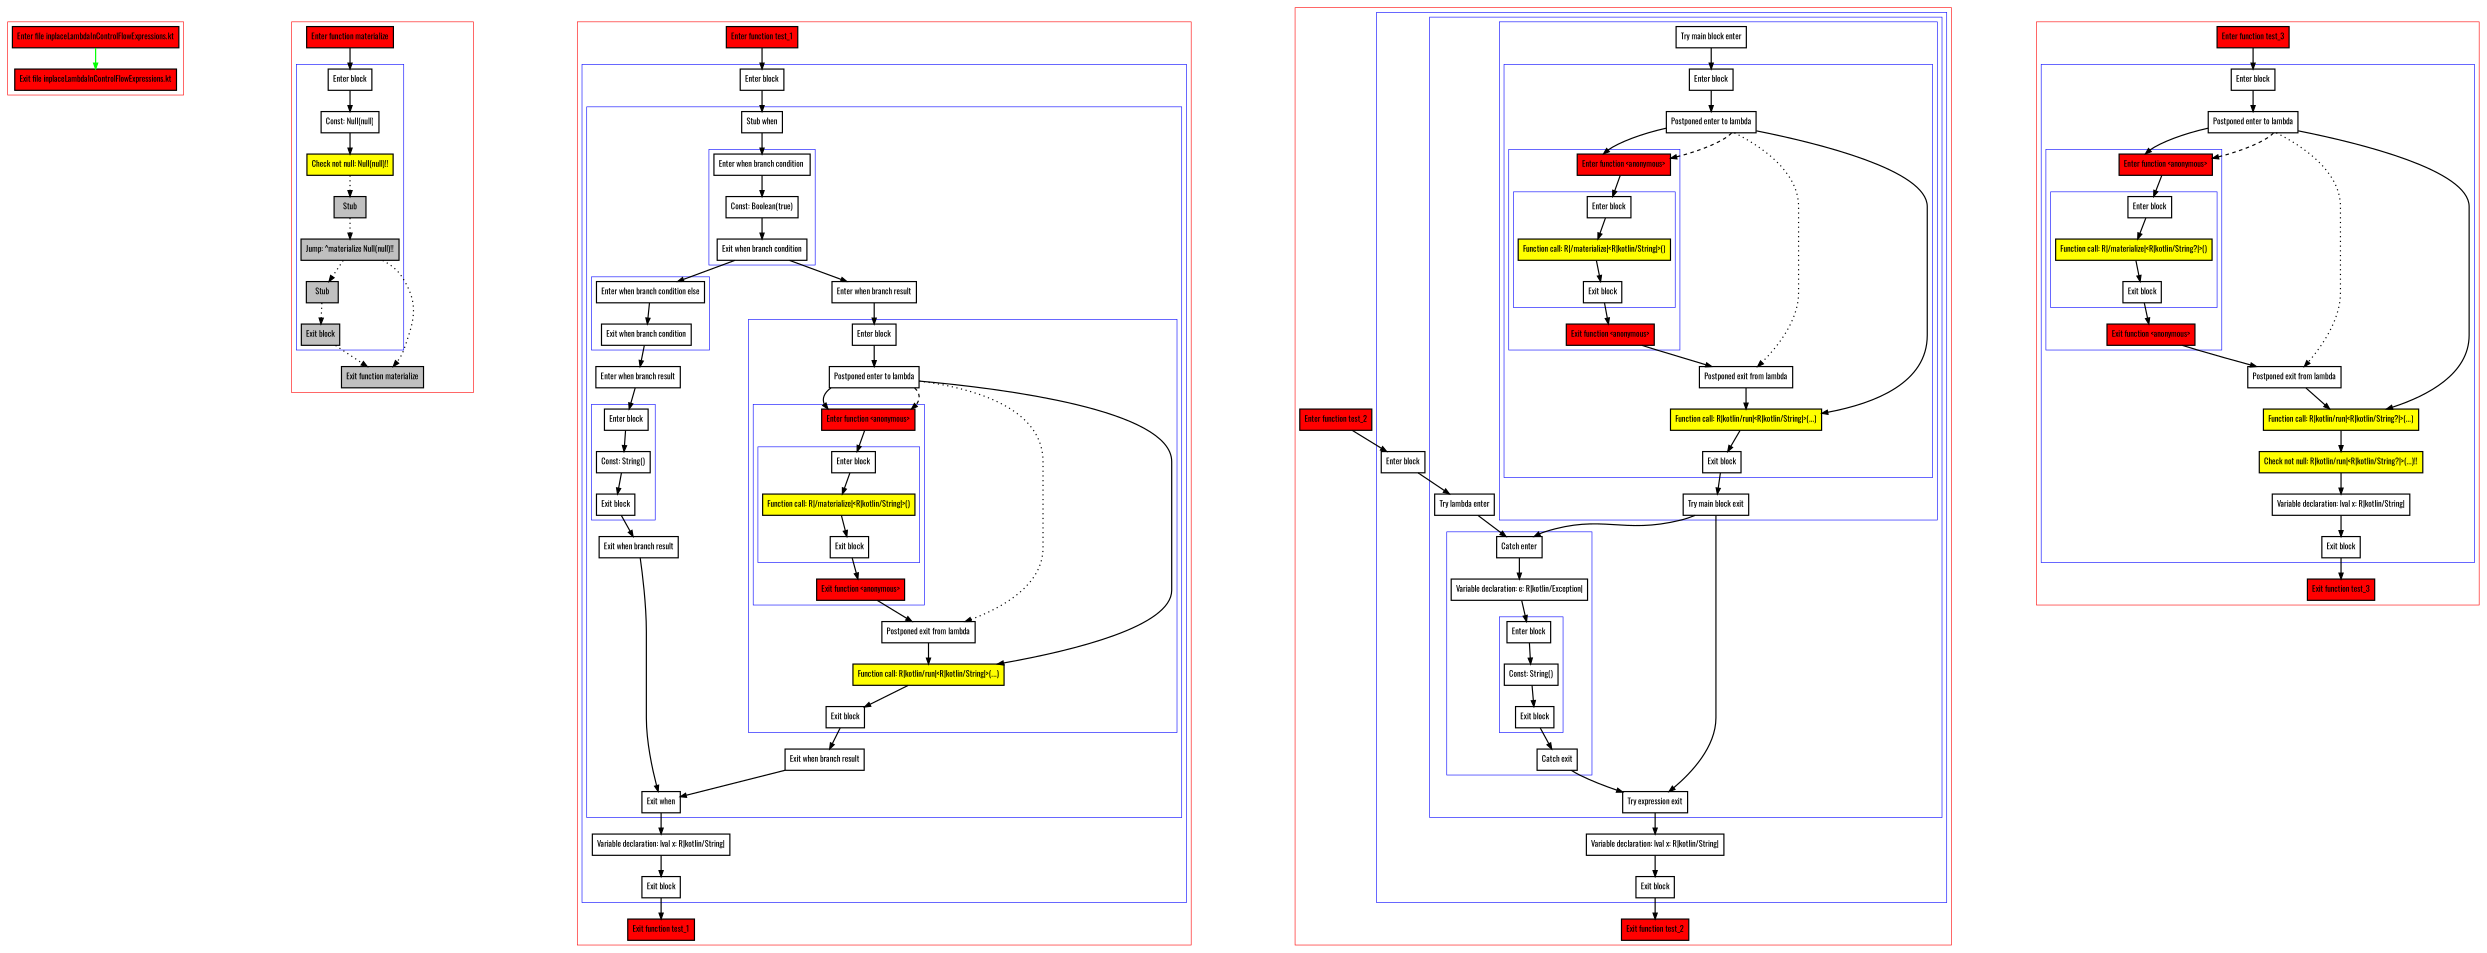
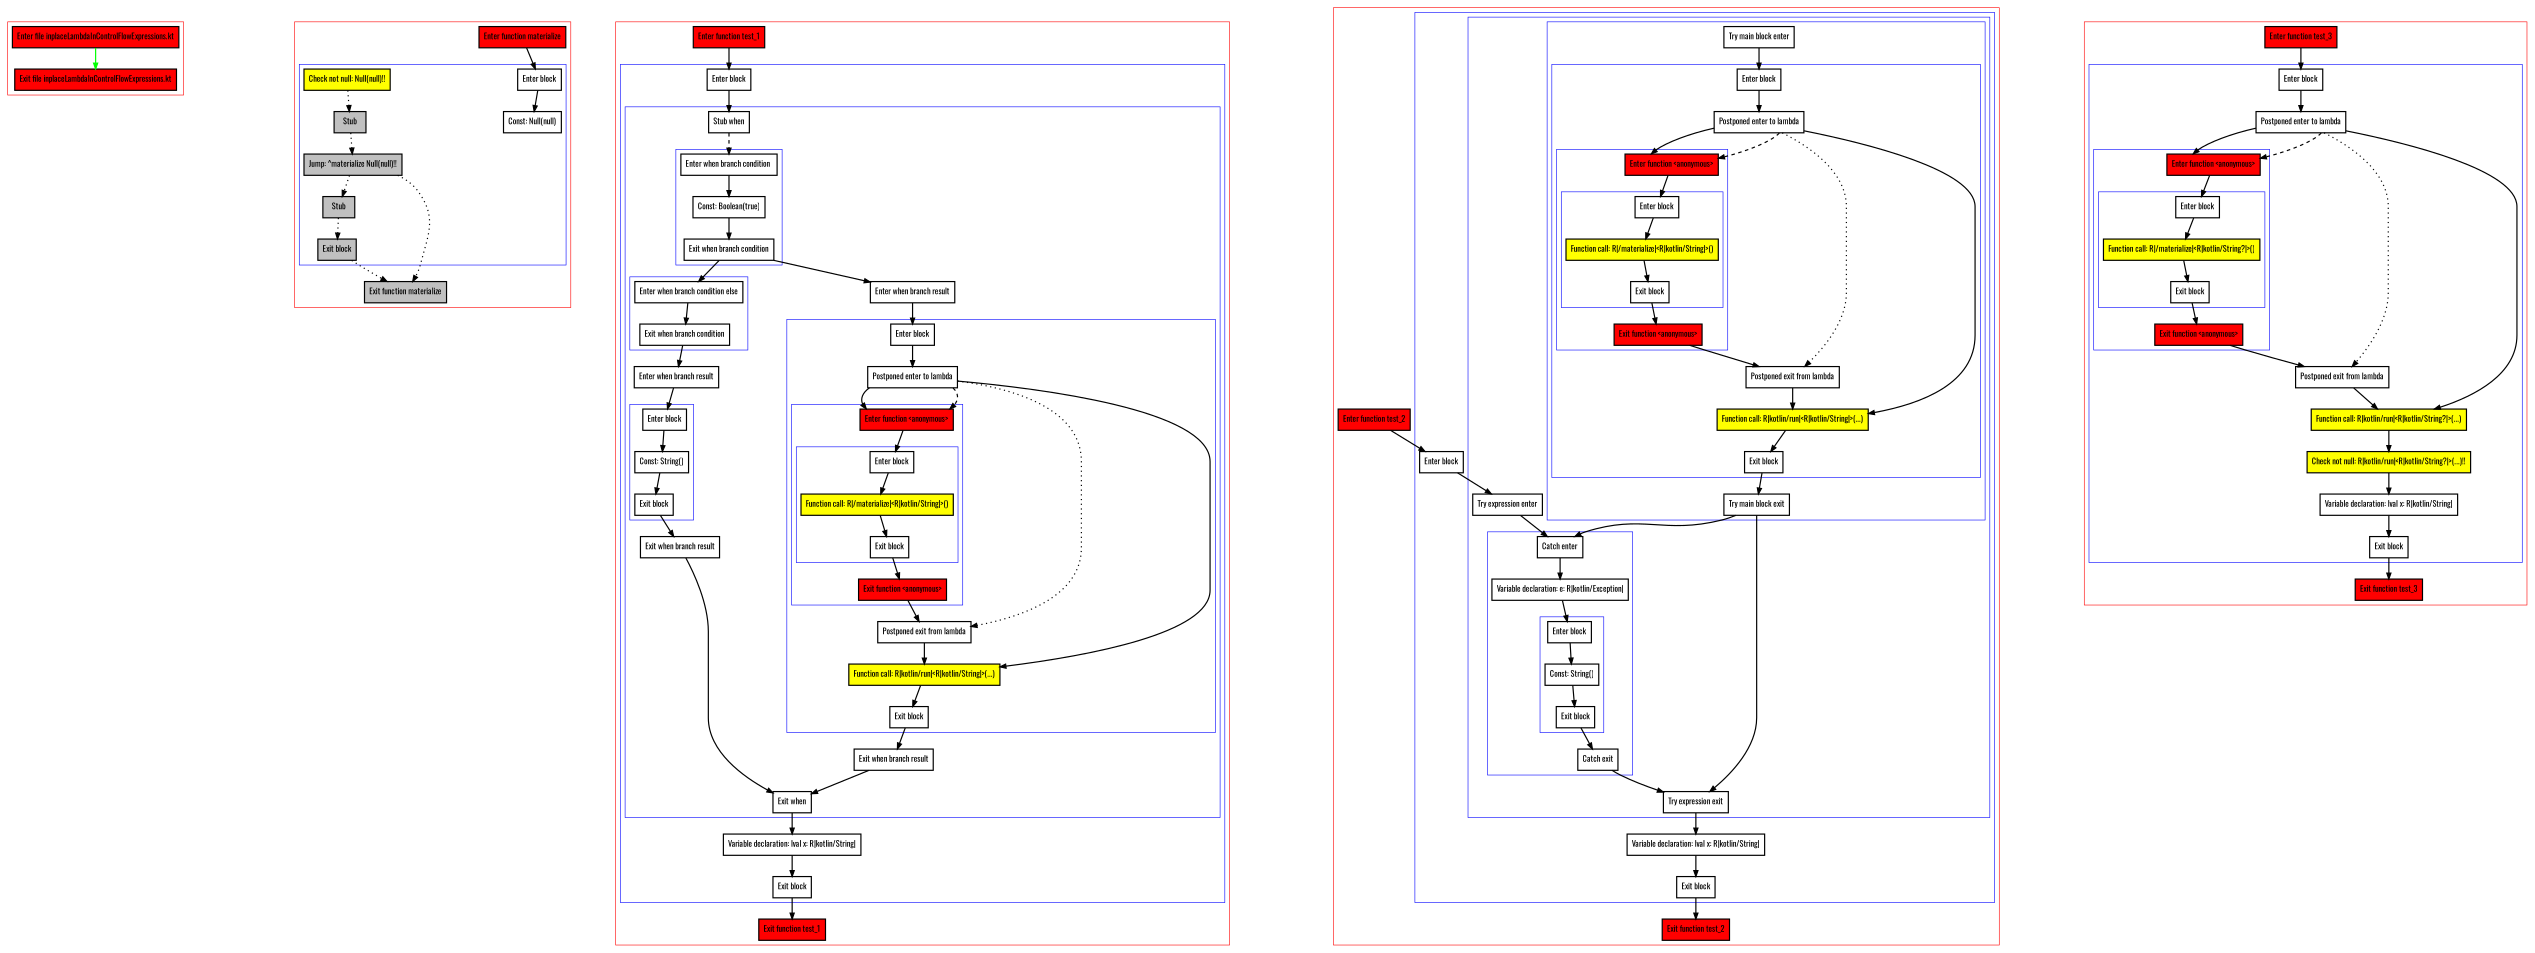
edge "Const: Null(null)" -> "Check not null: Null(null)!!": removed
edge "Stub when" -> "Enter when branch condition": style solid -> dashed
node "Try lambda enter": label "Try lambda enter" -> "Try expression enter"
